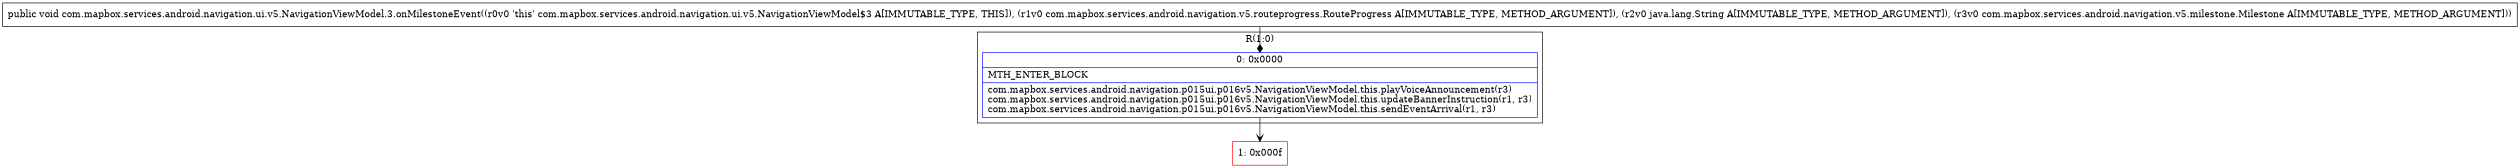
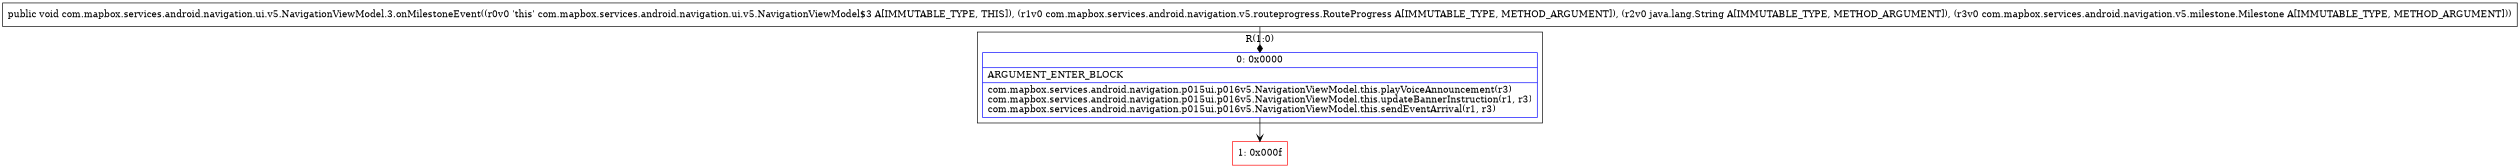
node "0: 0x0000": text "MTH_ENTER_BLOCK" -> "ARGUMENT_ENTER_BLOCK"
